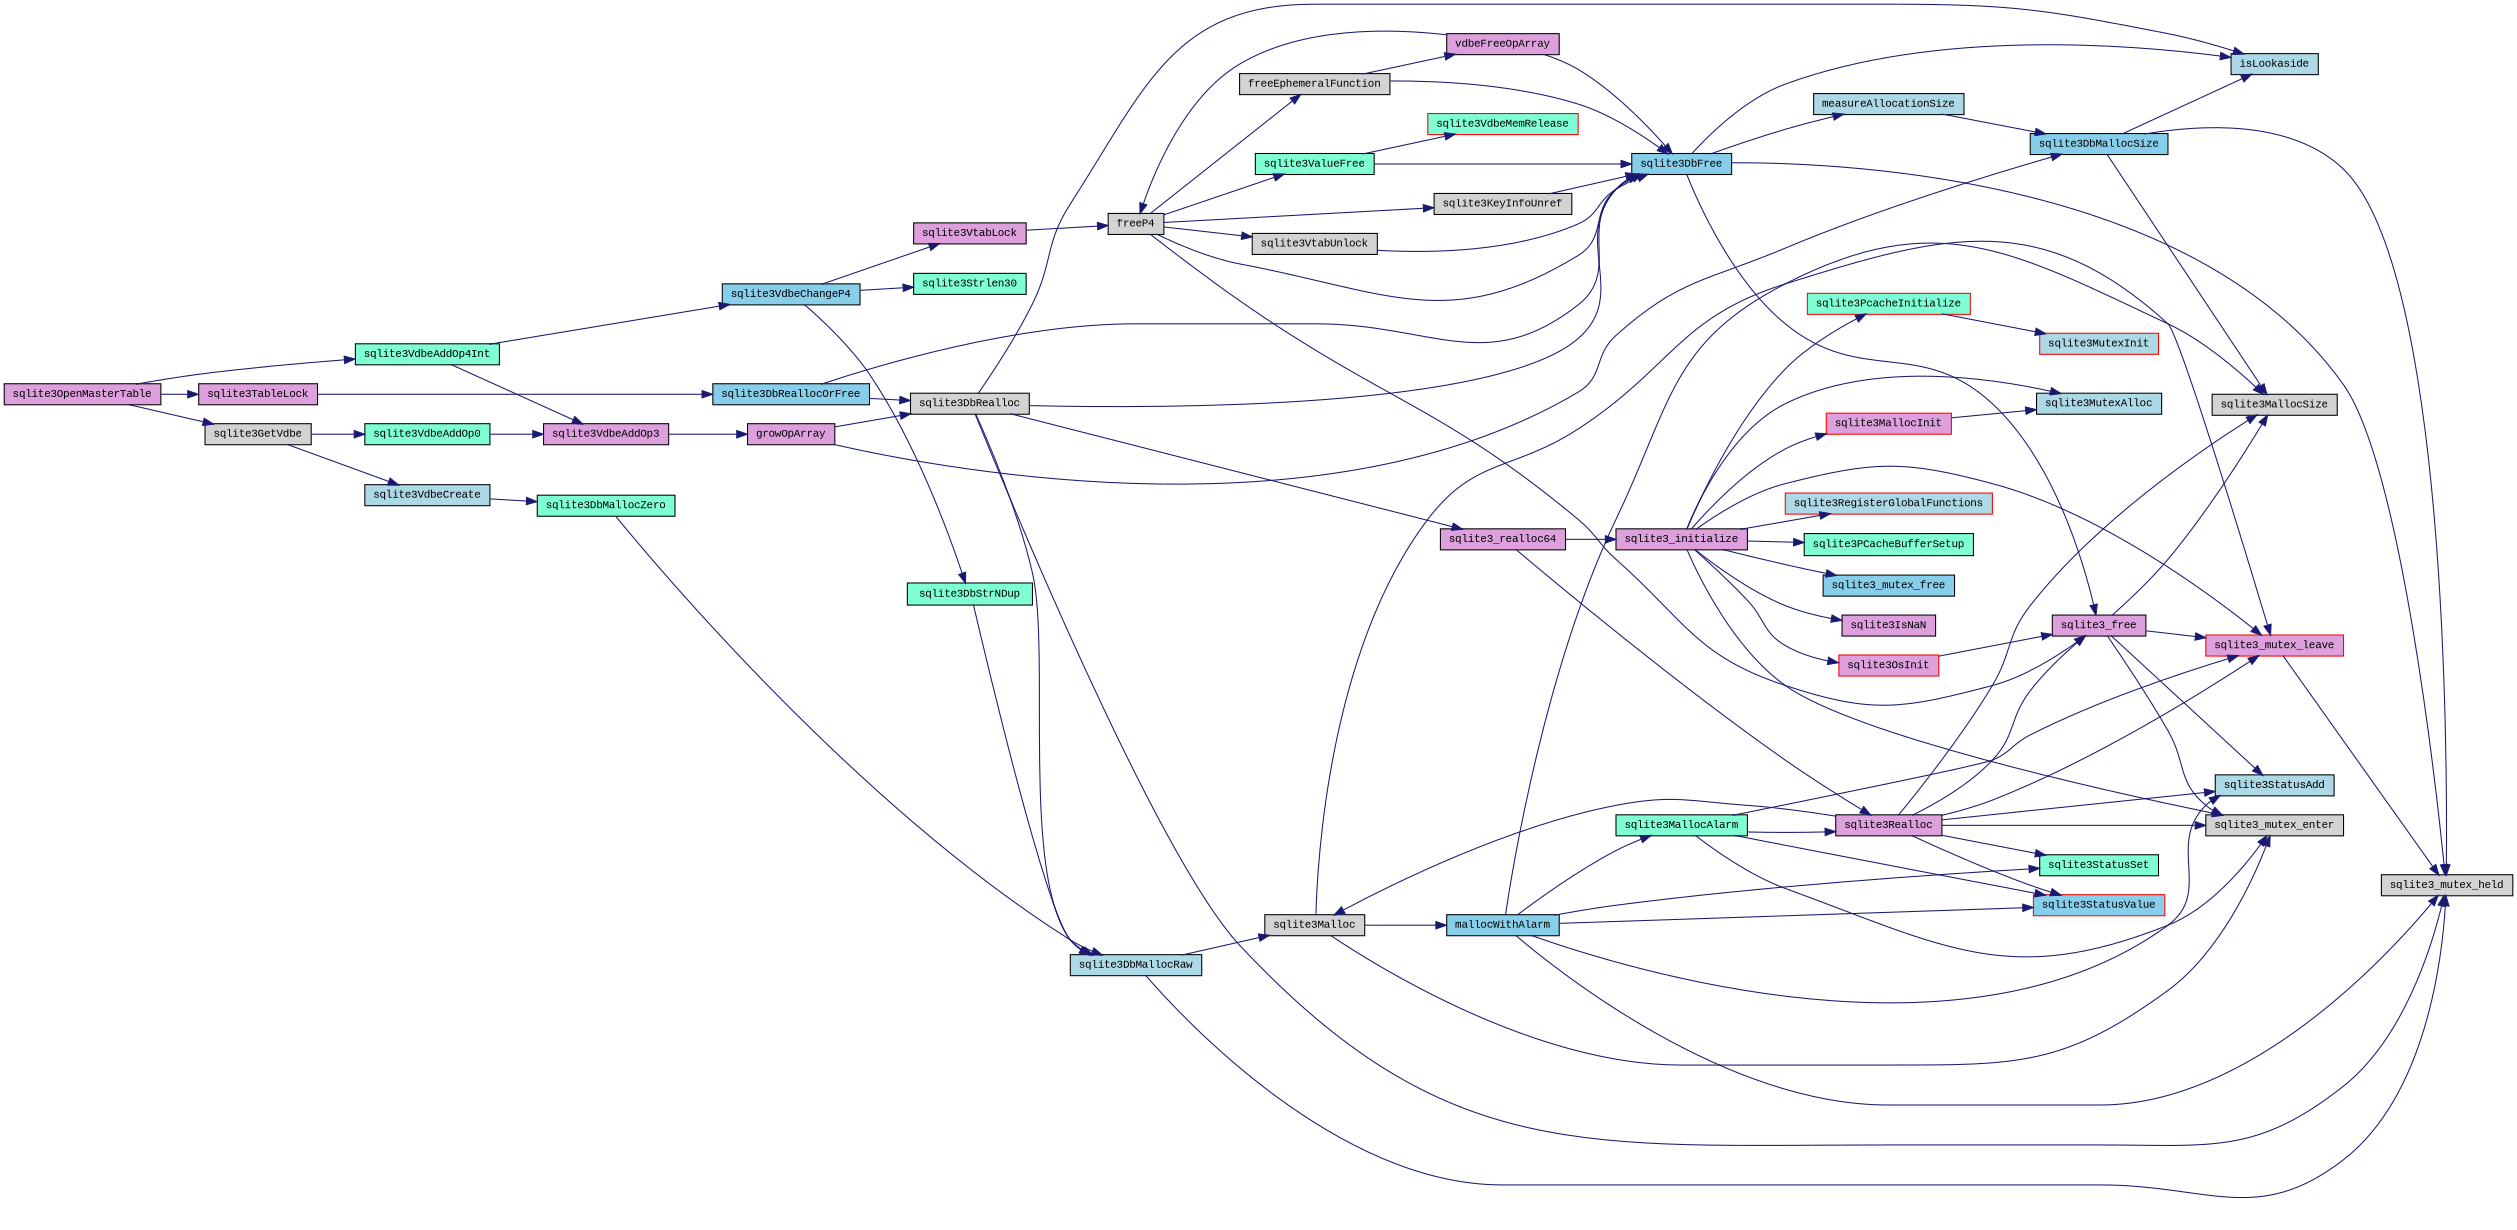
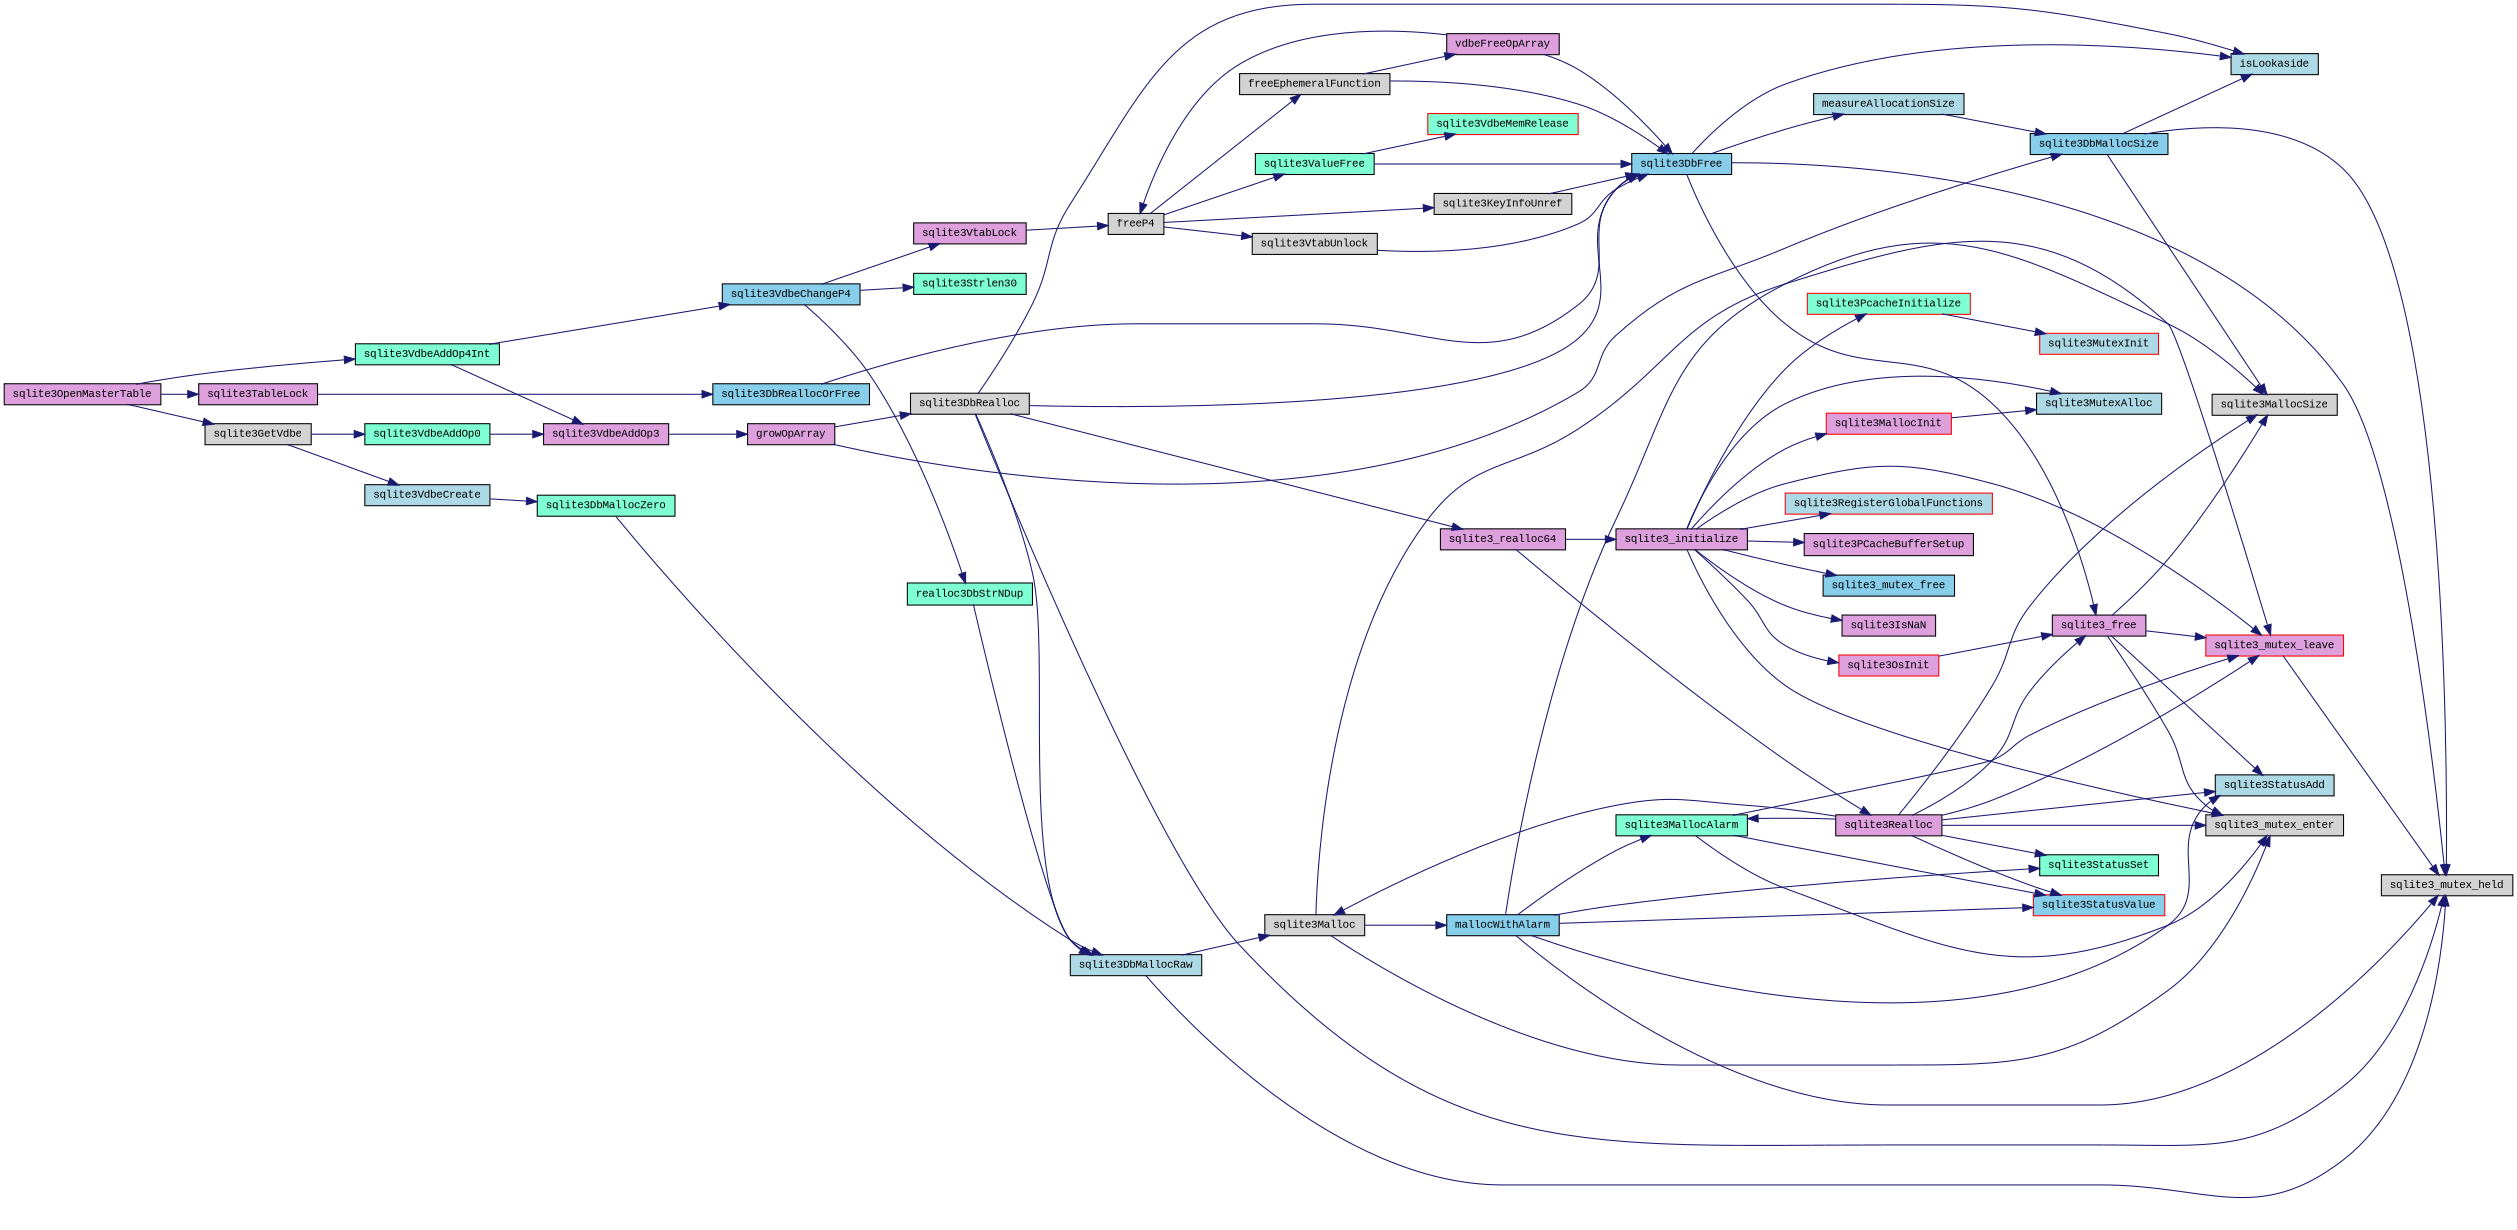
edge "freeP4" -> "sqlite3DbFree": removed
edge "sqlite3DbReallocOrFree" -> "sqlite3DbRealloc": removed
edge "freeP4" -> "sqlite3_free": removed
node "sqlite3PCacheBufferSetup": fillcolor aquamarine -> plum
node "sqlite3DbStrNDup": label "sqlite3DbStrNDup" -> "realloc3DbStrNDup"
edge "sqlite3MallocAlarm" -> "sqlite3Realloc": reversed
